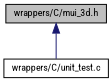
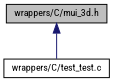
node "wrappers/C/unit_test.c": label "wrappers/C/unit_test.c" -> "wrappers/C/test_test.c"
